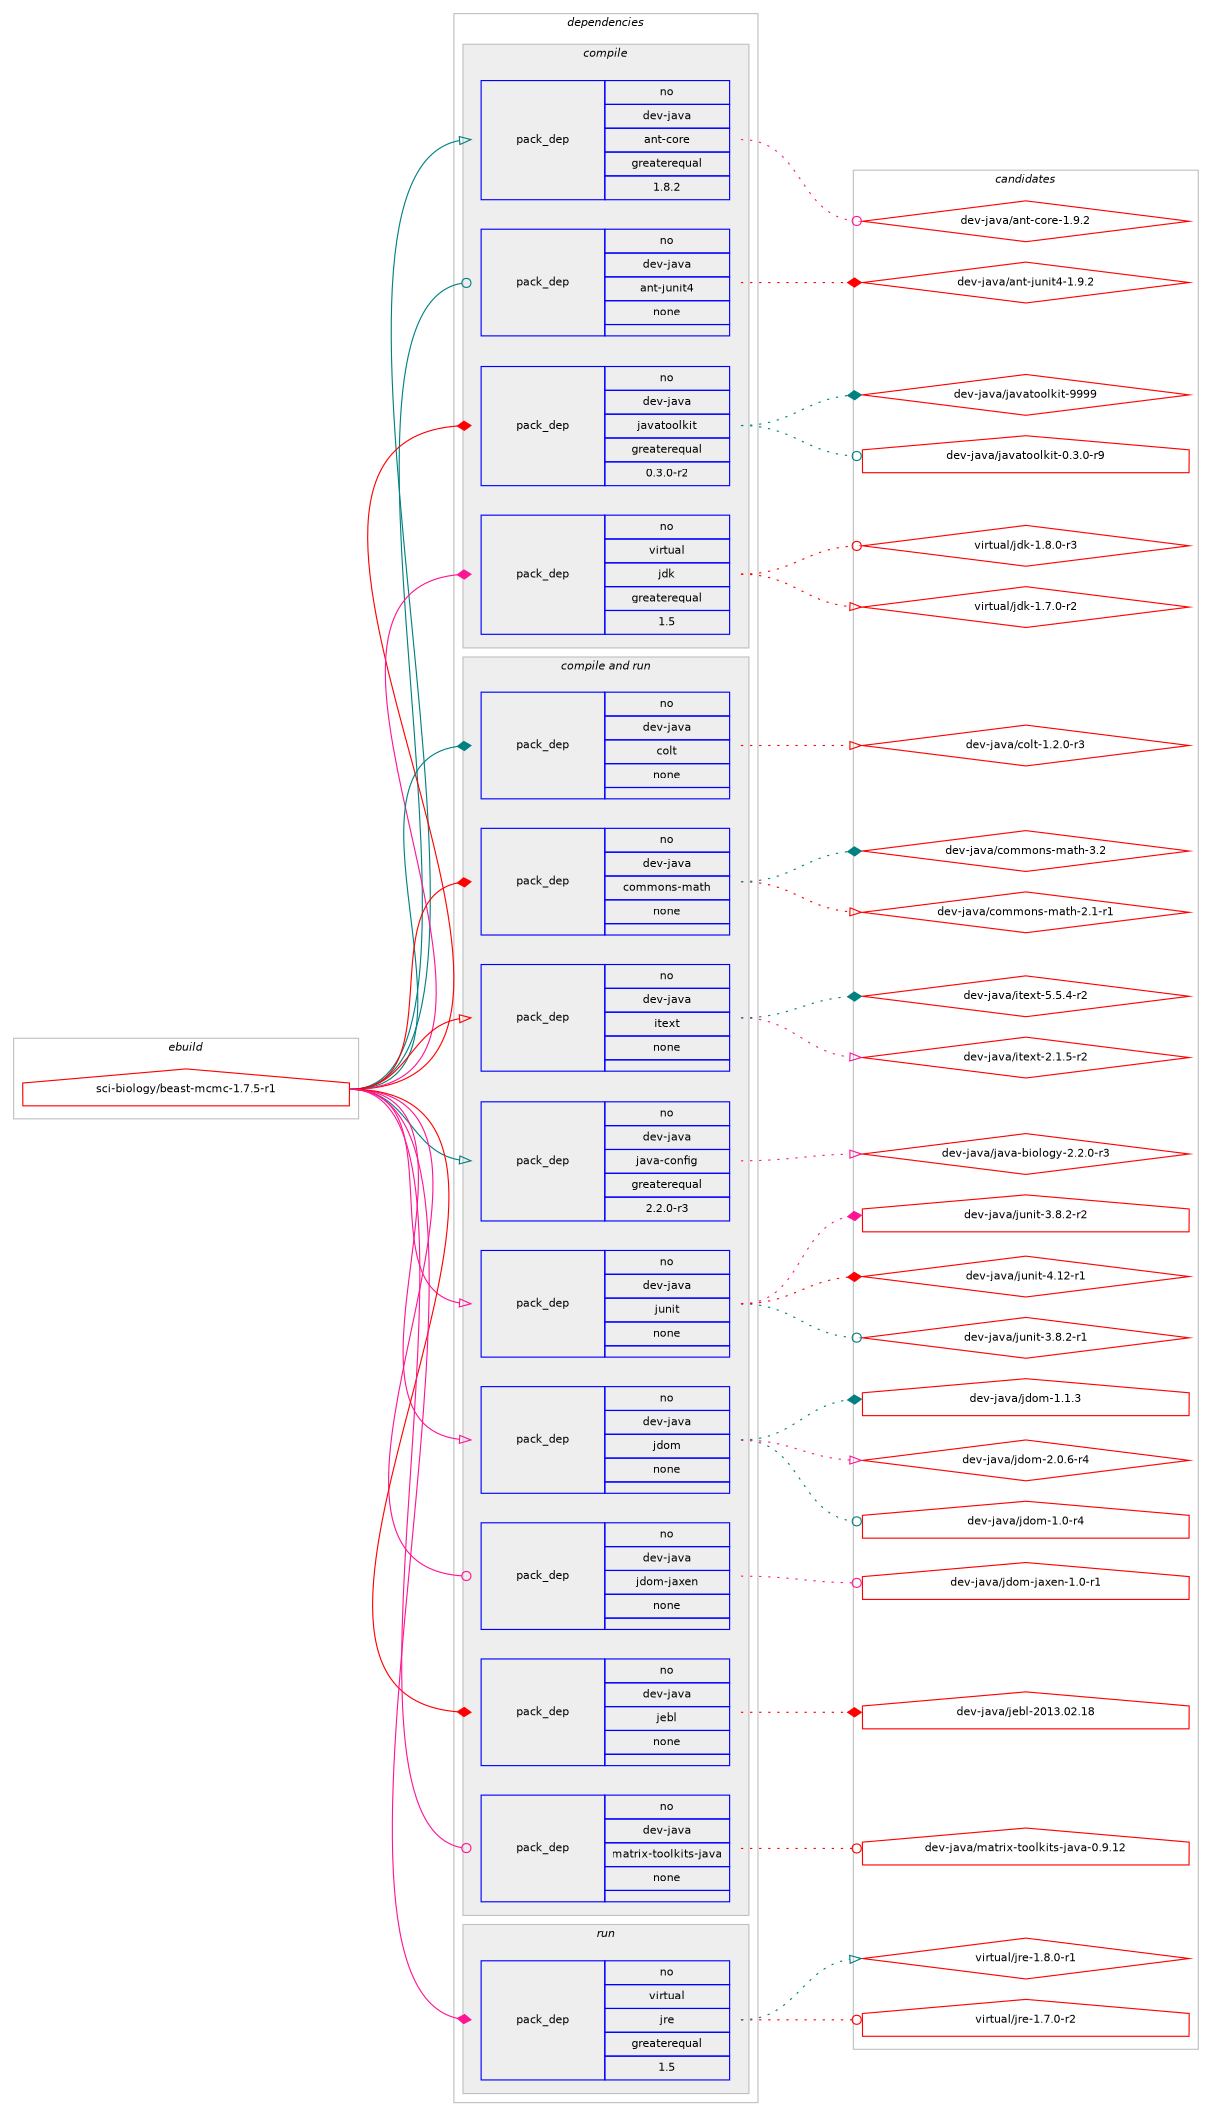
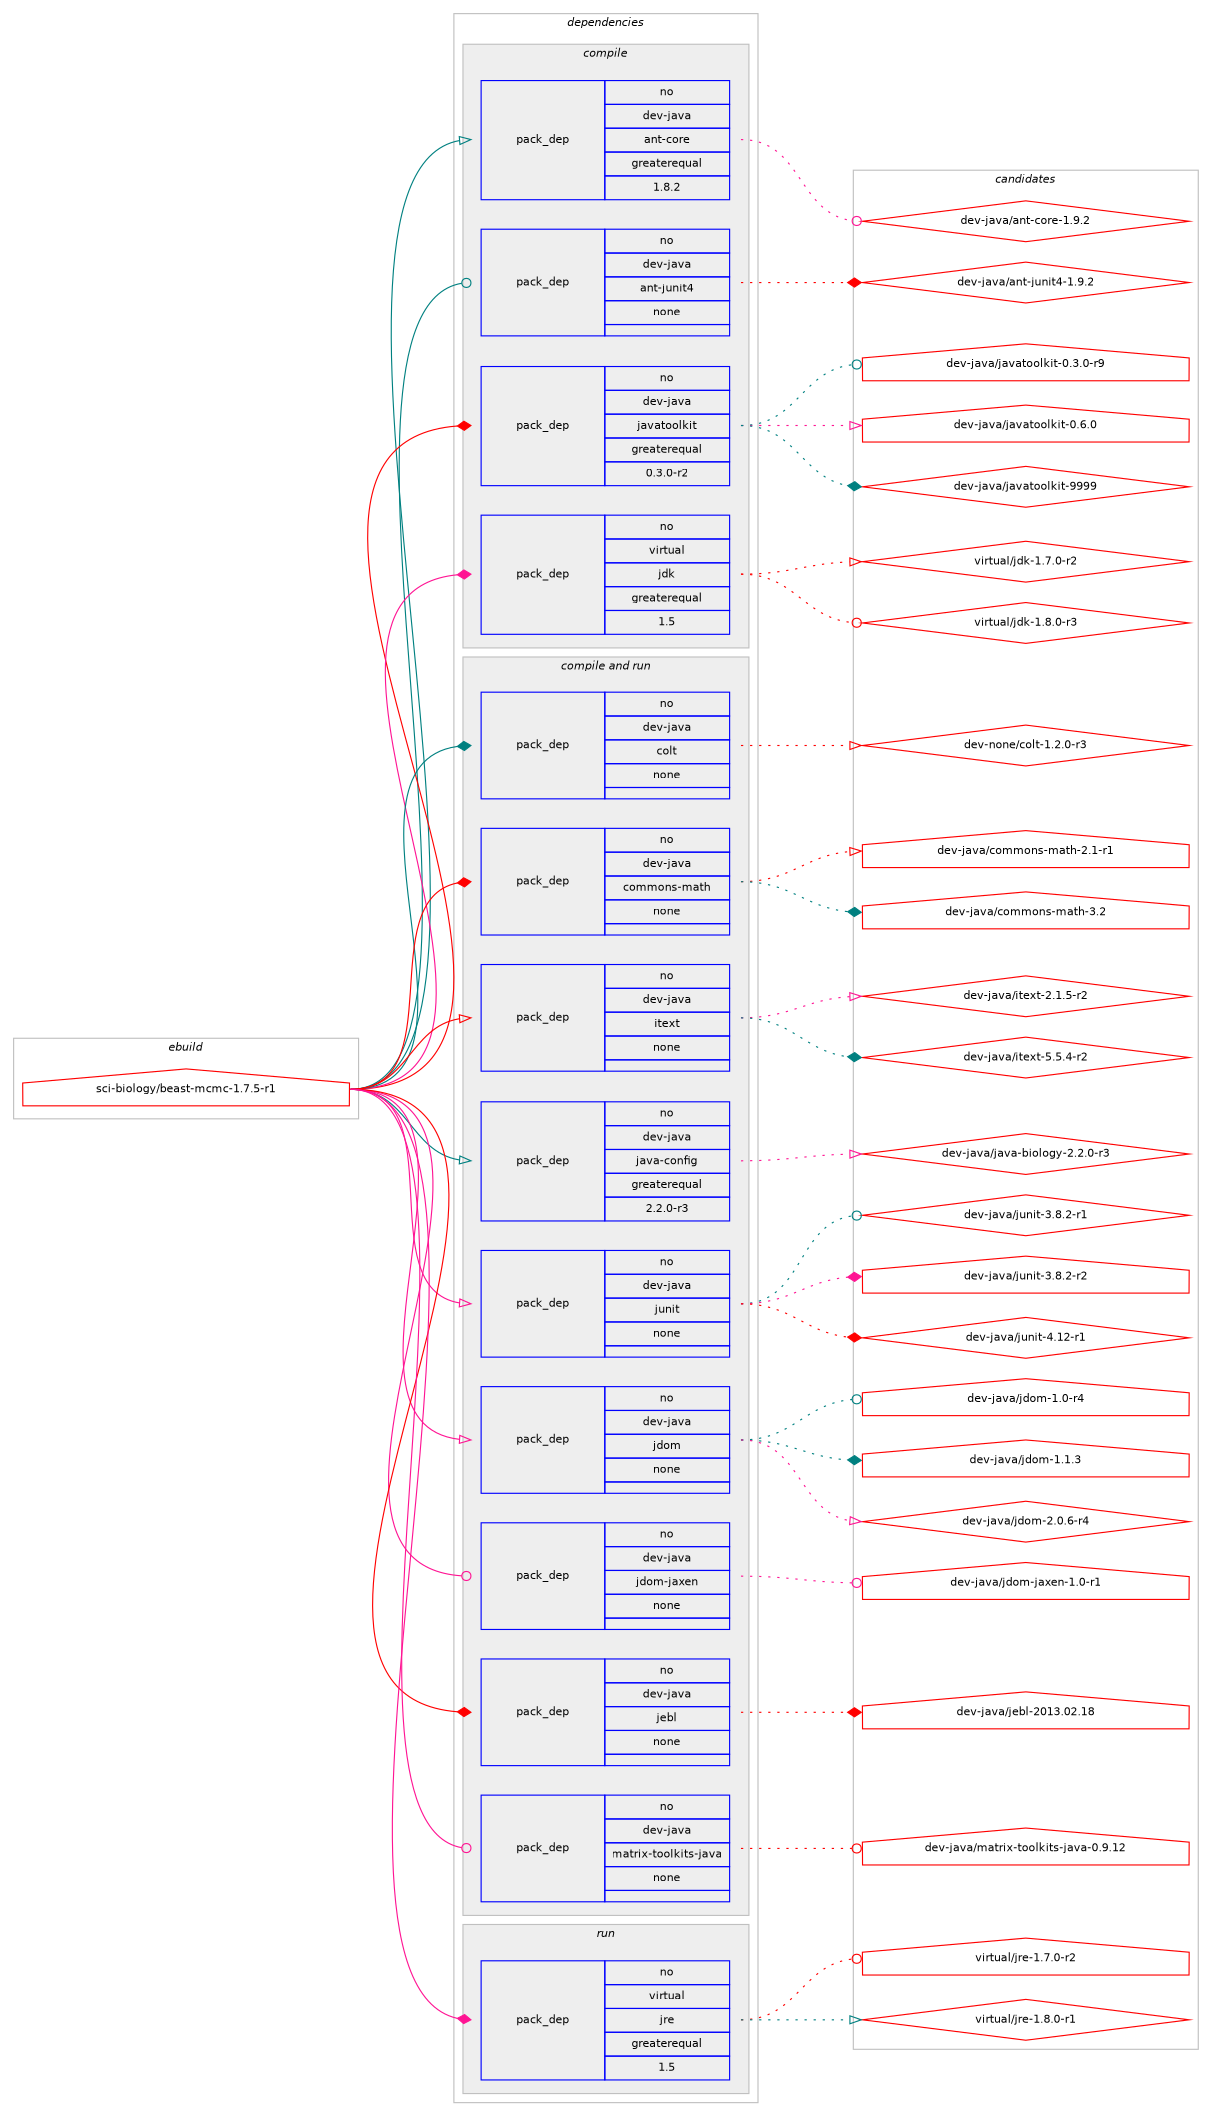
node "dev-java/javatoolkit-0.6.0": added
node "dev-java/colt-1.2.0-r3": label "dev-java/colt-1.2.0-r3" -> "dev-none/colt-1.2.0-r3"
node "dev-java/commons-math-3.2": shape diamond -> house
node "dev-java/commons-math-2.1-r1": shape diamond -> house
